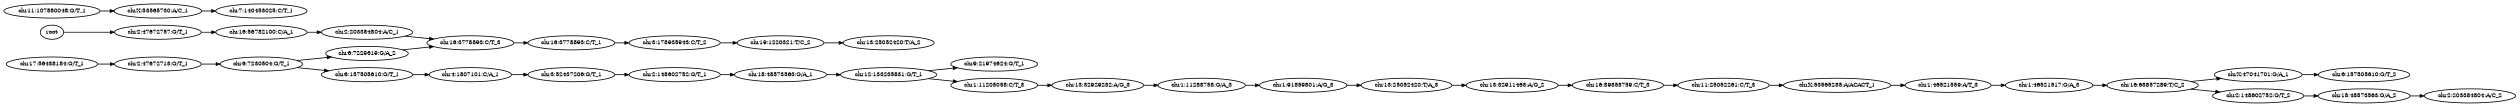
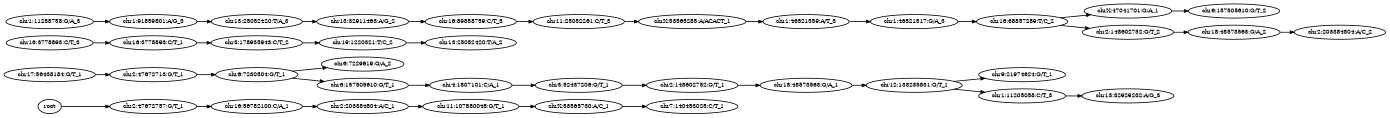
edge "chr2:203384804:A/C_1" -> "chr16:3778893:C/T_3": now "chr2:203384804:A/C_1" -> "chr11:107880048:G/T_1"
edge "chr6:7229619:G/A_2" -> "chr16:3778893:C/T_3": removed
edge "chr13:32929232:A/G_3" -> "chr1:11288758:G/A_3": removed
